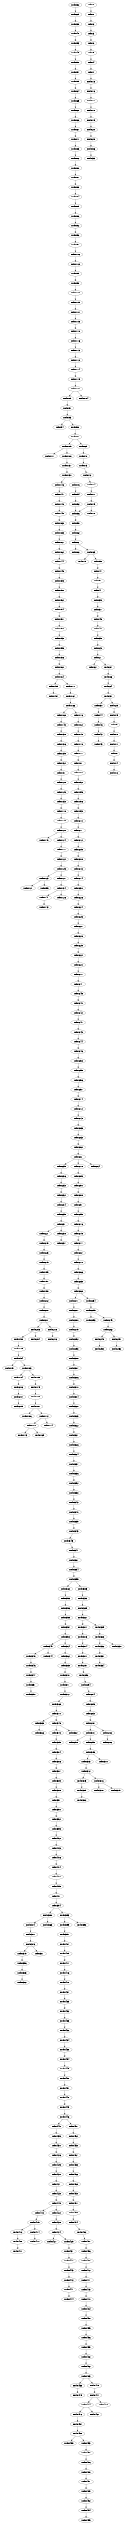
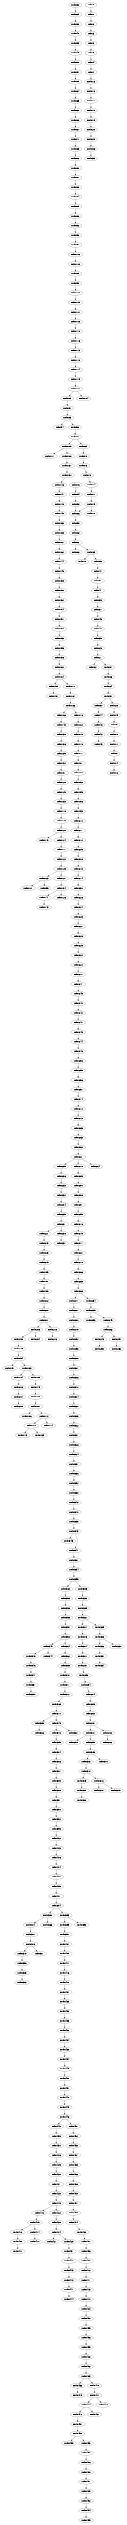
edge "nodo_345" -> "nodo_341": now "nodo_343" -> "nodo_341"
